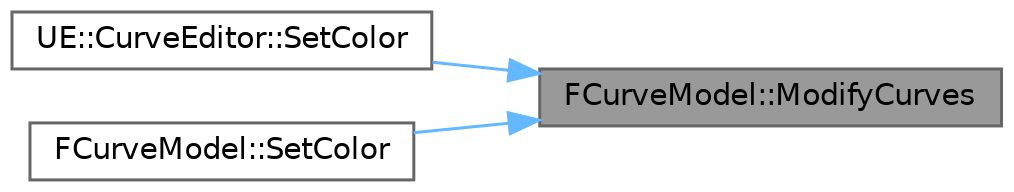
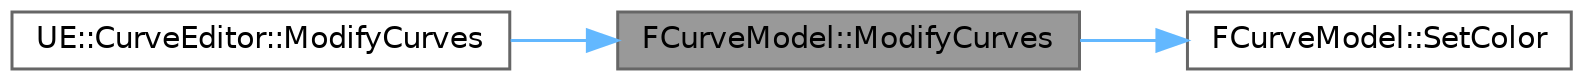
node "UE::CurveEditor::SetColor": label "UE::CurveEditor::SetColor" -> "UE::CurveEditor::ModifyCurves"
edge "FCurveModel::SetColor" -> "FCurveModel::ModifyCurves": reversed
